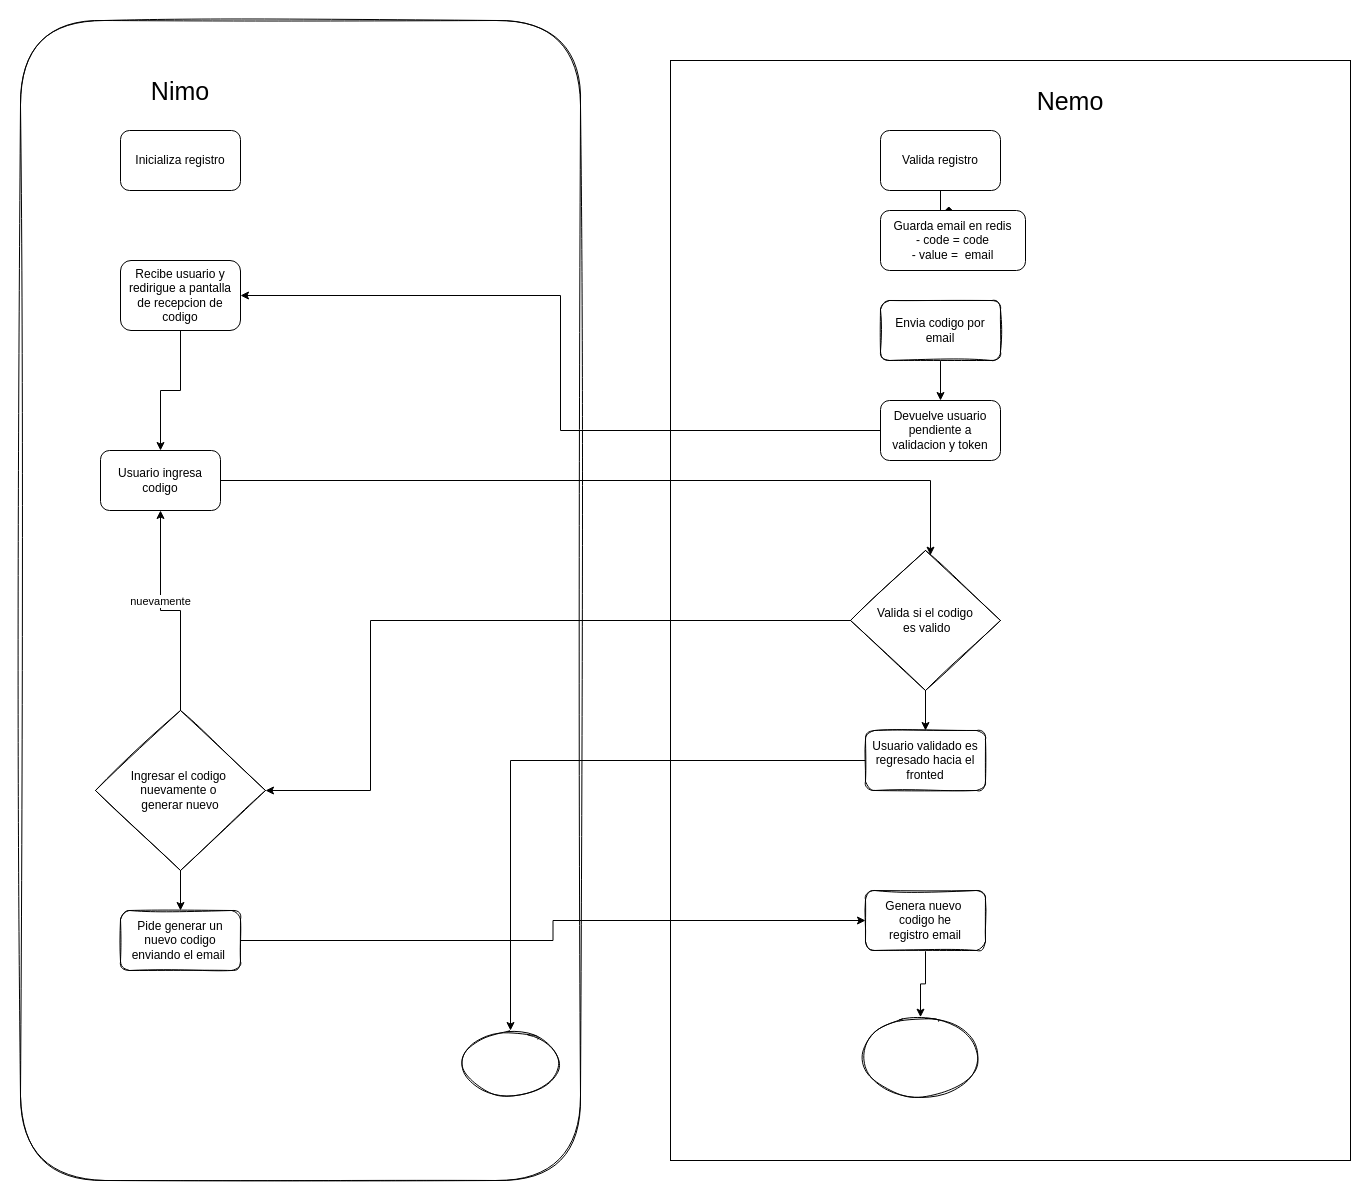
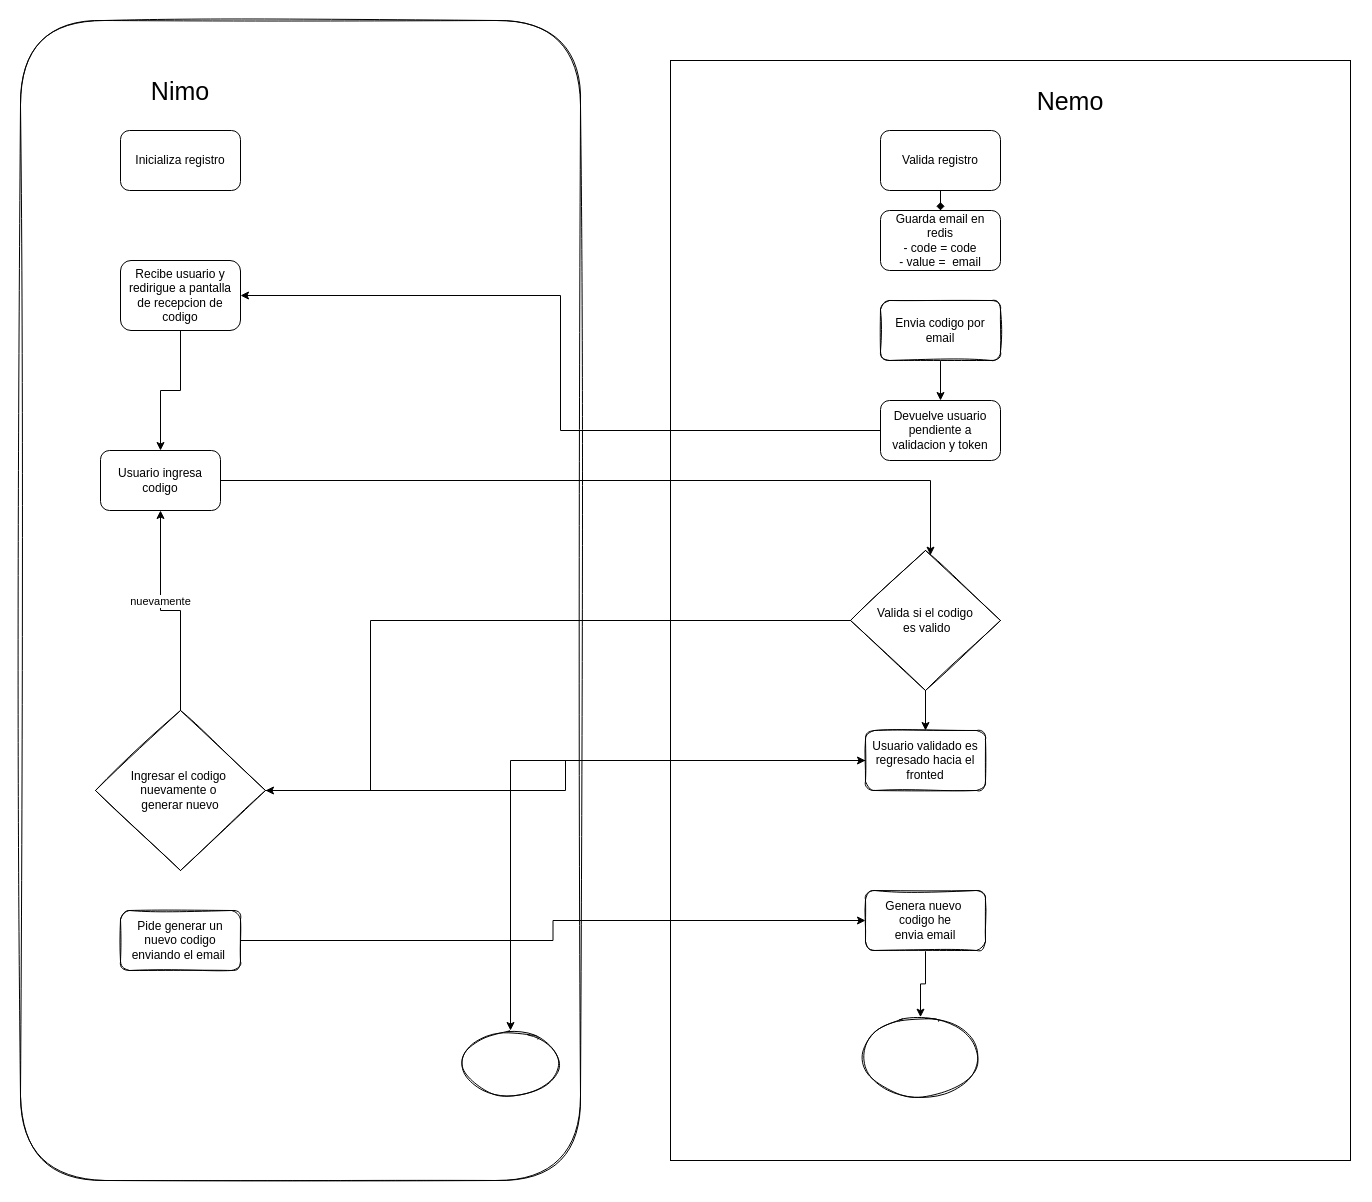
node "Guarda email en redis - code = code - value = email": size 145x60 -> 120x60
edge "Ingresar el codigo nuevamente o generar nuevo" -> "Pide generar un nuevo codigo enviando el email": now "Ingresar el codigo nuevamente o generar nuevo" -> "Usuario validado es regresado hacia el fronted"
node "Genera nuevo codigo he registro email": label "Genera nuevo codigo he registro email" -> "Genera nuevo codigo he envia email"
